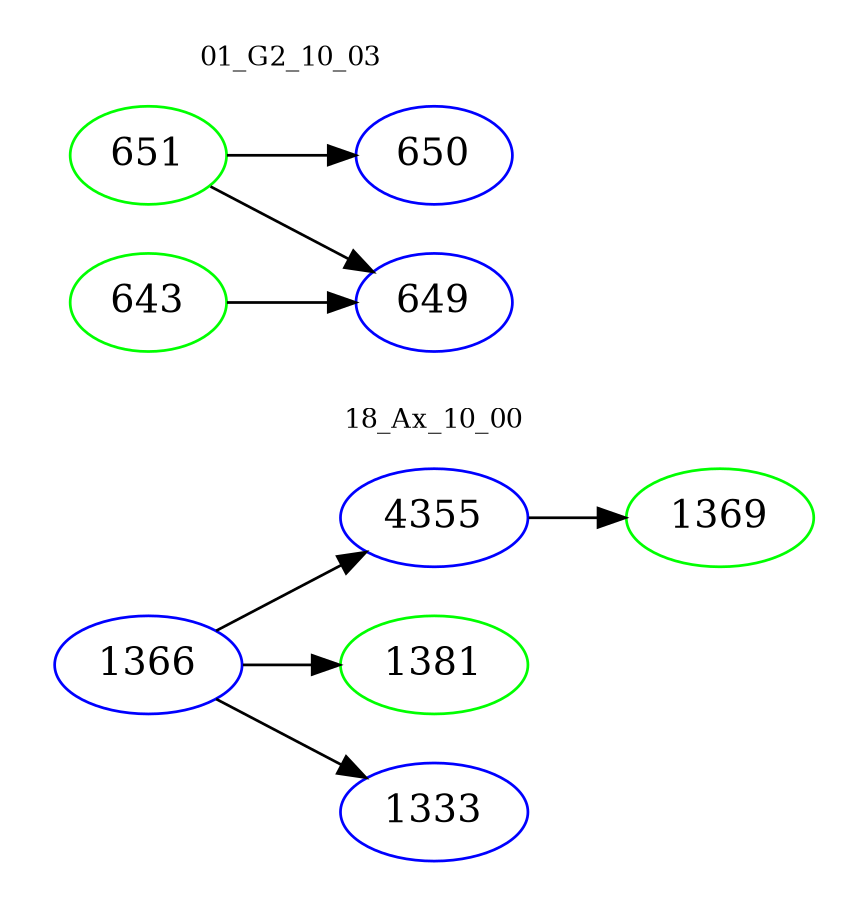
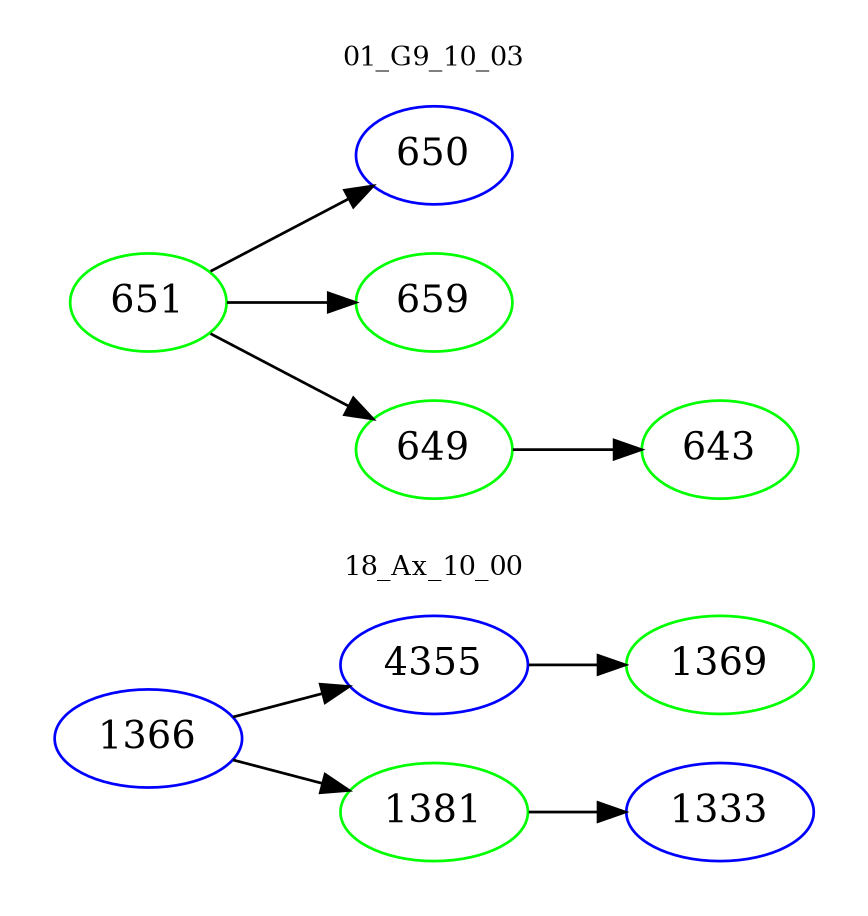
cluster "01_G2_10_03": label "01_G2_10_03" -> "01_G9_10_03"
edge "643" -> "649": reversed
node "659": added
node "649": color blue -> green
edge "1366" -> "1333": now "1381" -> "1333"
